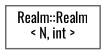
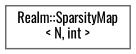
node "Realm::Realm < N, int >": label "Realm::Realm < N, int >" -> "Realm::SparsityMap < N, int >"
